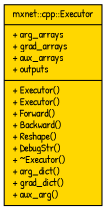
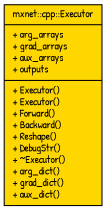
node "mxnet::cpp::Executor": text "+ aux_arg()" -> "+ aux_dict()"
